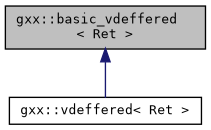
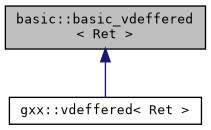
node "gxx::basic_vdeffered < Ret >": label "gxx::basic_vdeffered < Ret >" -> "basic::basic_vdeffered < Ret >"
